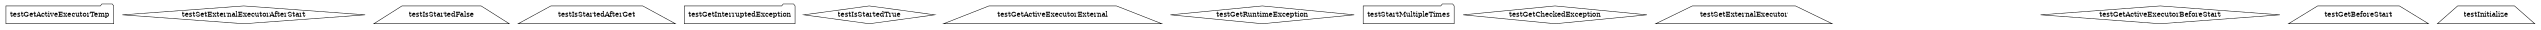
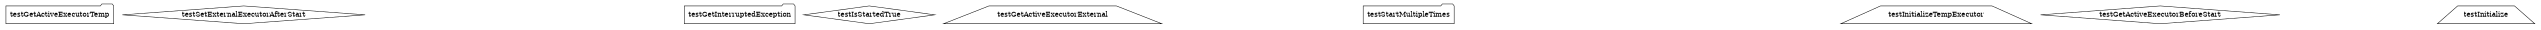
node "testIsStartedFalse": removed
node "testIsStartedAfterGet": removed
node "testGetRuntimeException": removed
node "testGetCheckedException": removed
node "testSetExternalExecutor": removed
node "testInitializeTempExecutor": added
node "testGetBeforeStart": removed
